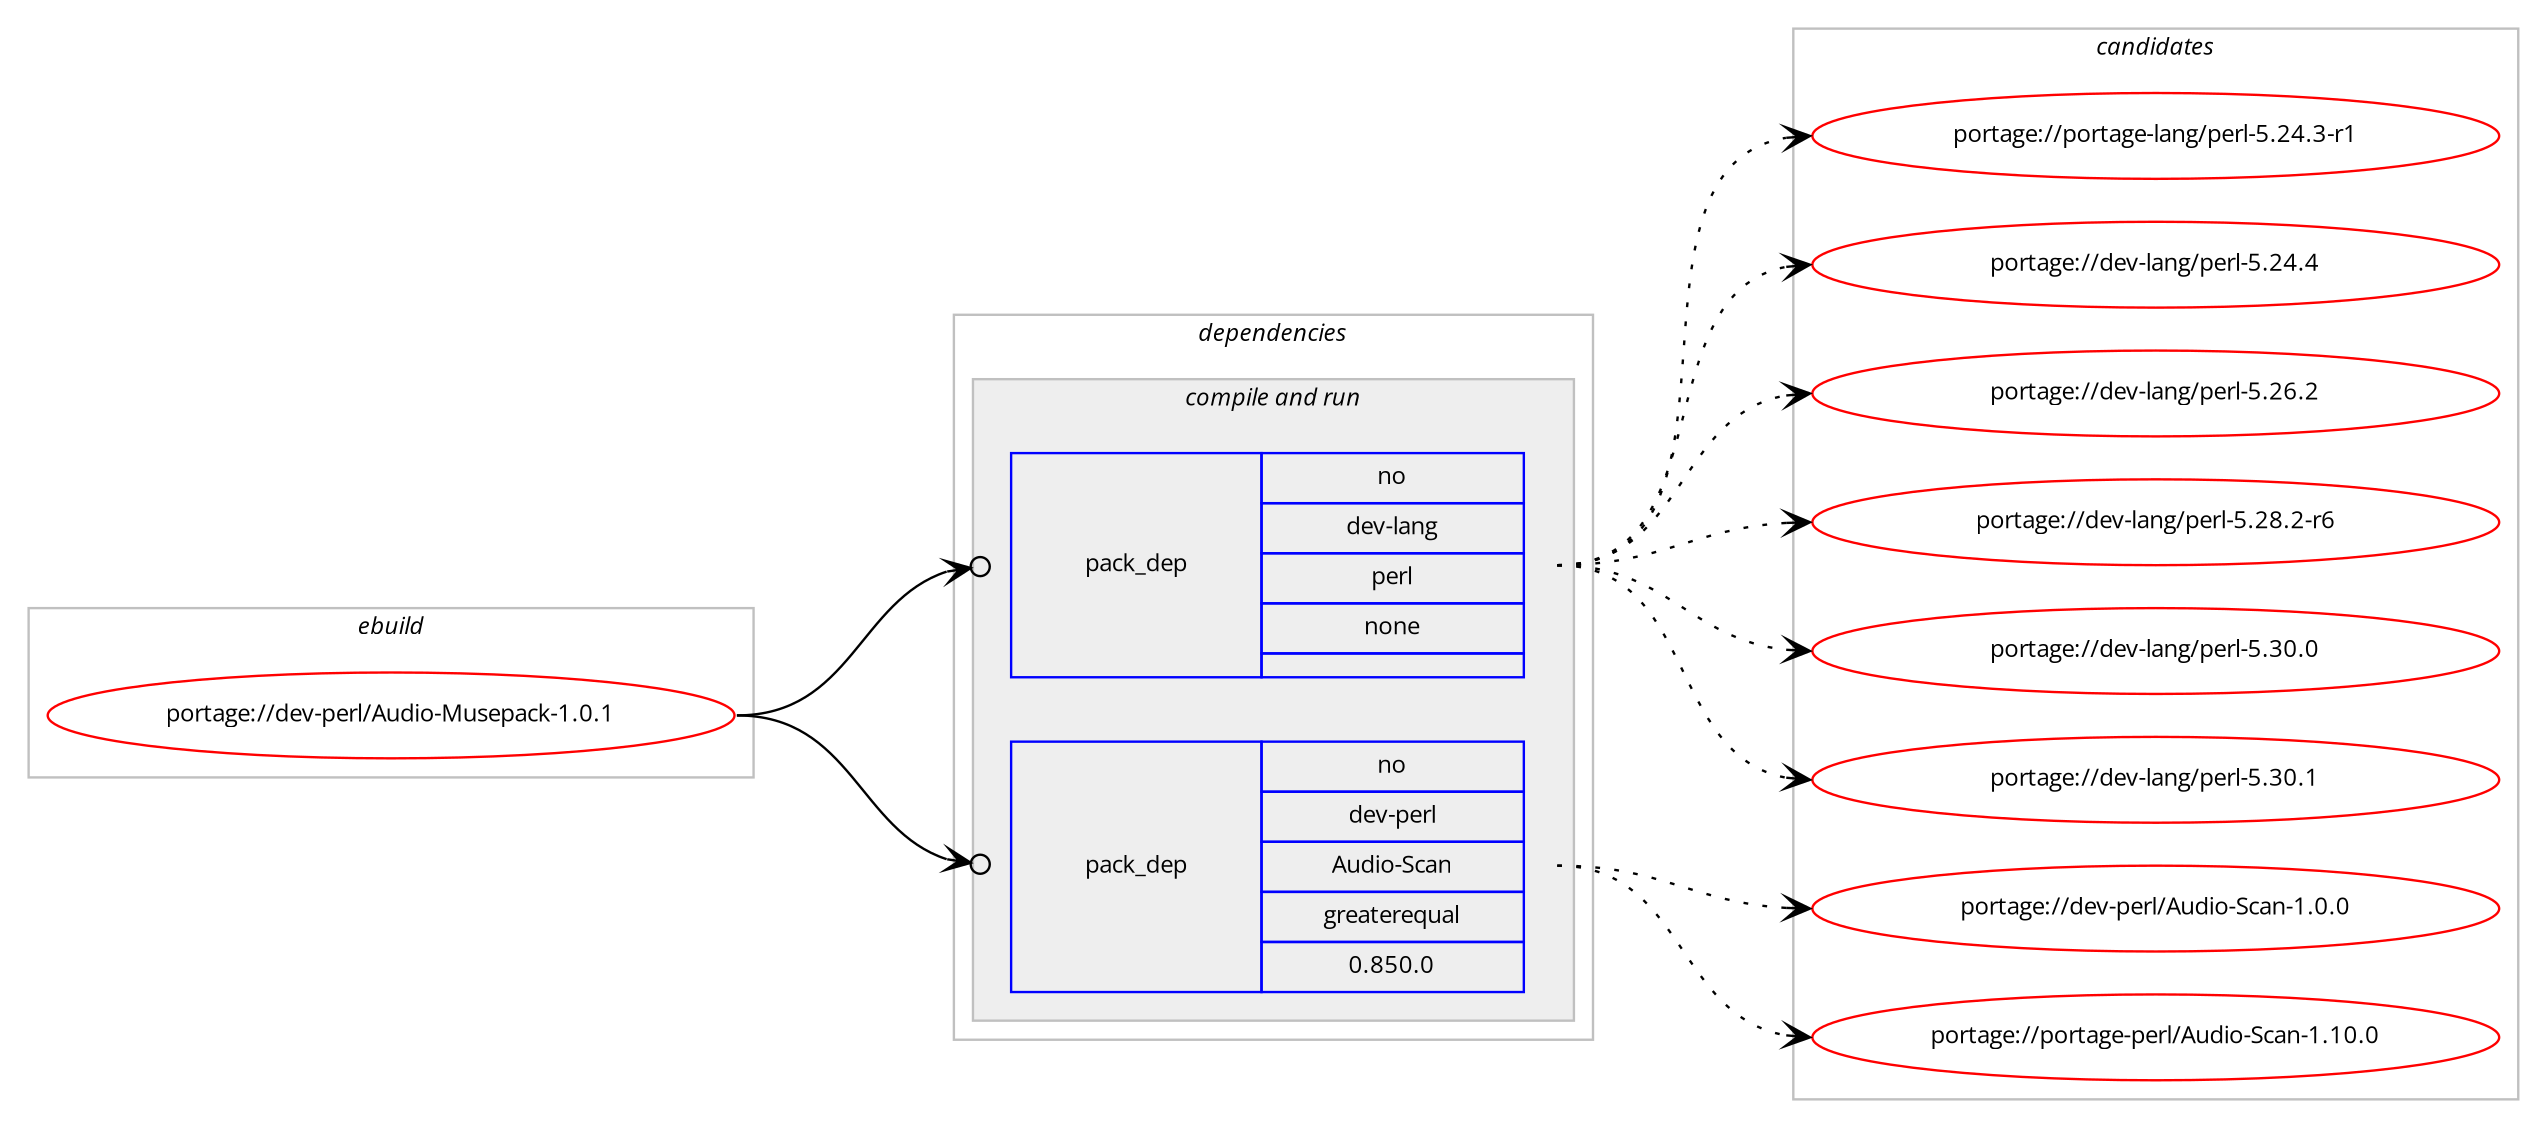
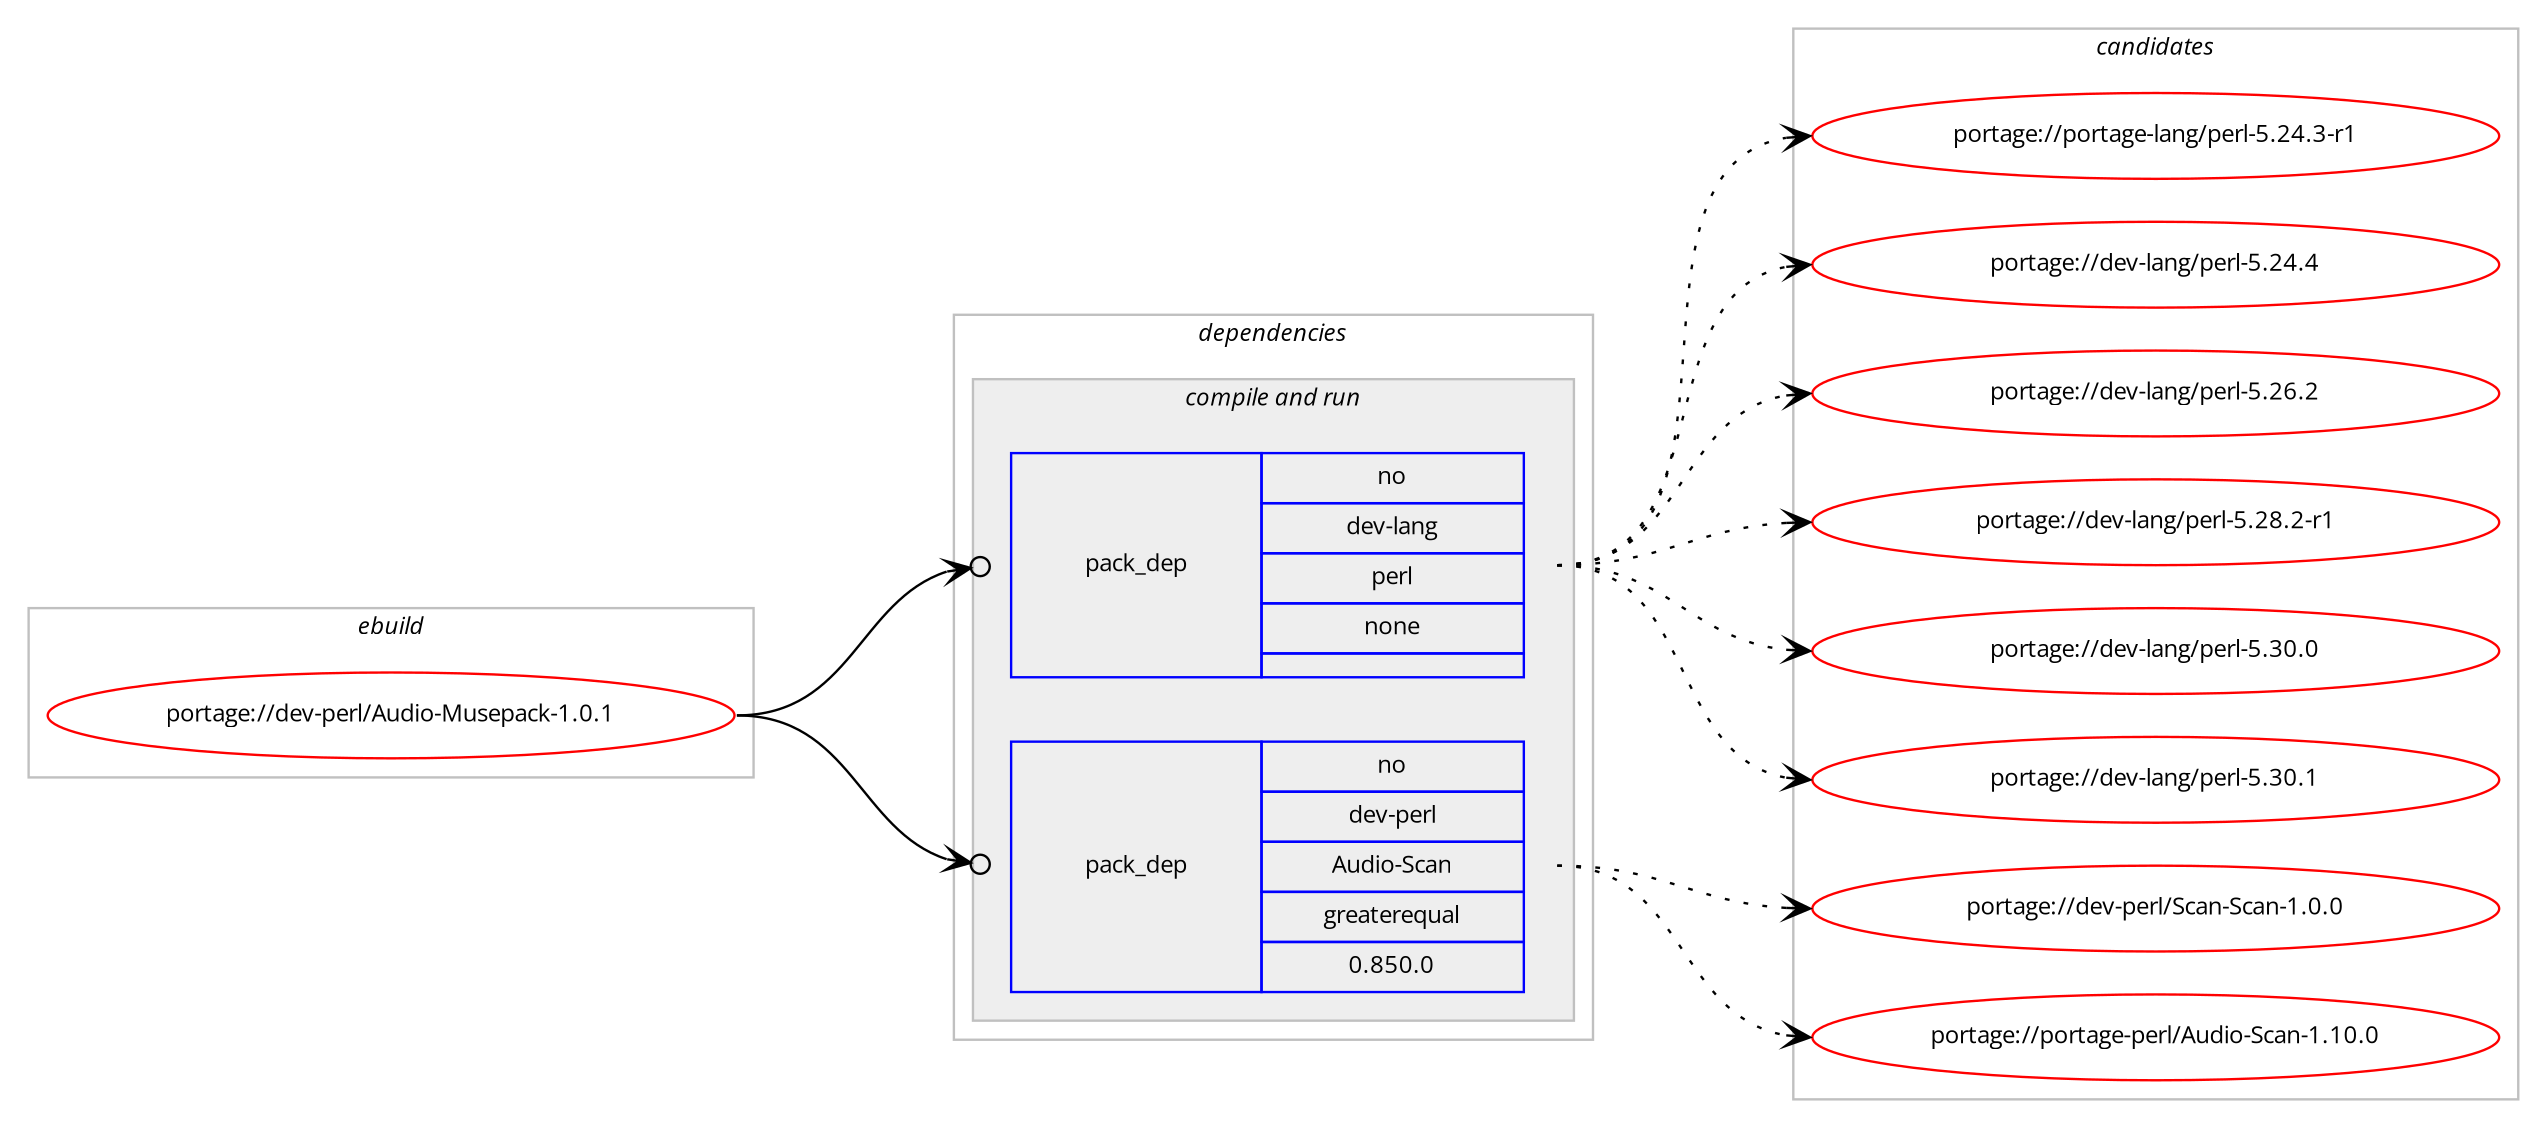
node "portage://dev-lang/perl-5.28.2-r6": label "portage://dev-lang/perl-5.28.2-r6" -> "portage://dev-lang/perl-5.28.2-r1"
node "portage://dev-perl/Audio-Scan-1.0.0": label "portage://dev-perl/Audio-Scan-1.0.0" -> "portage://dev-perl/Scan-Scan-1.0.0"
